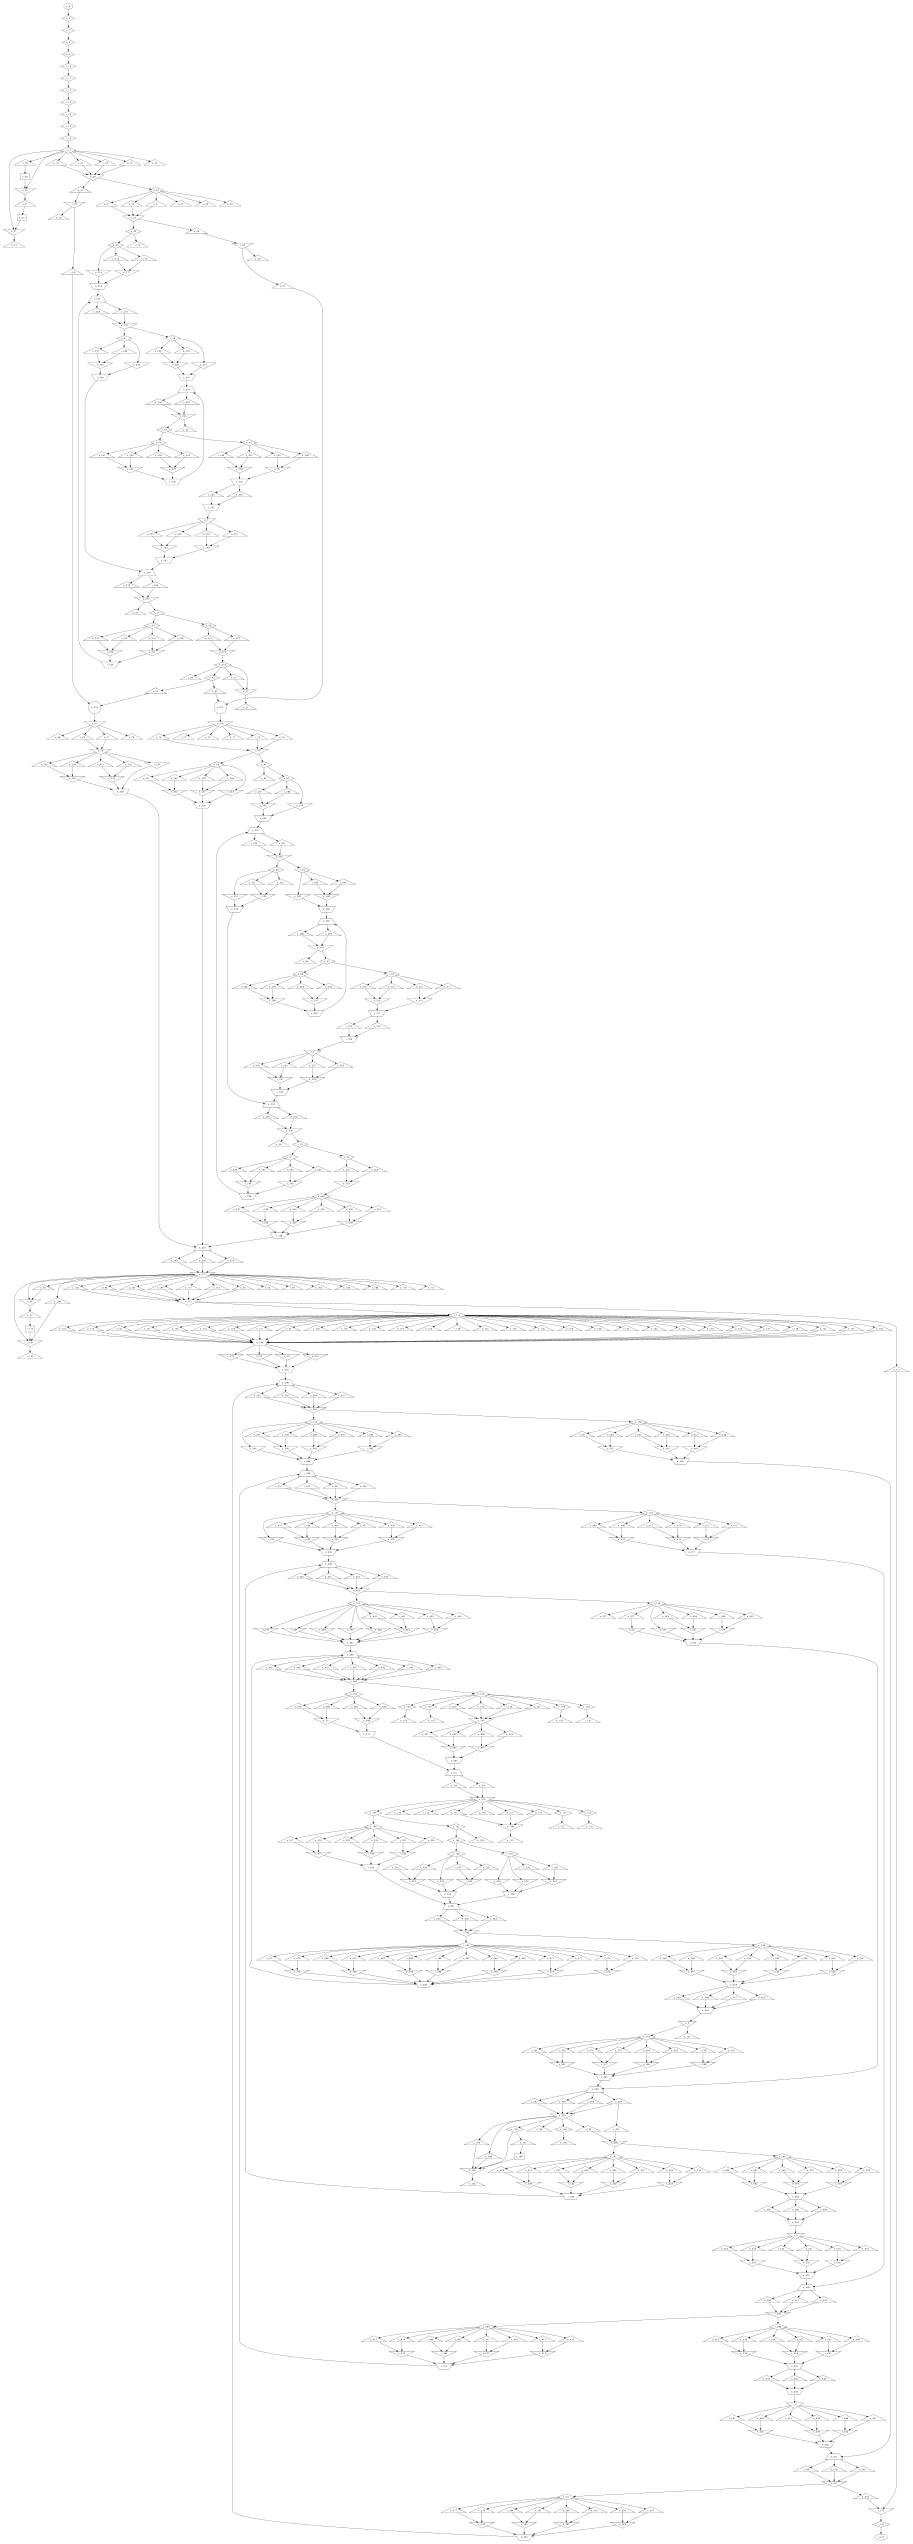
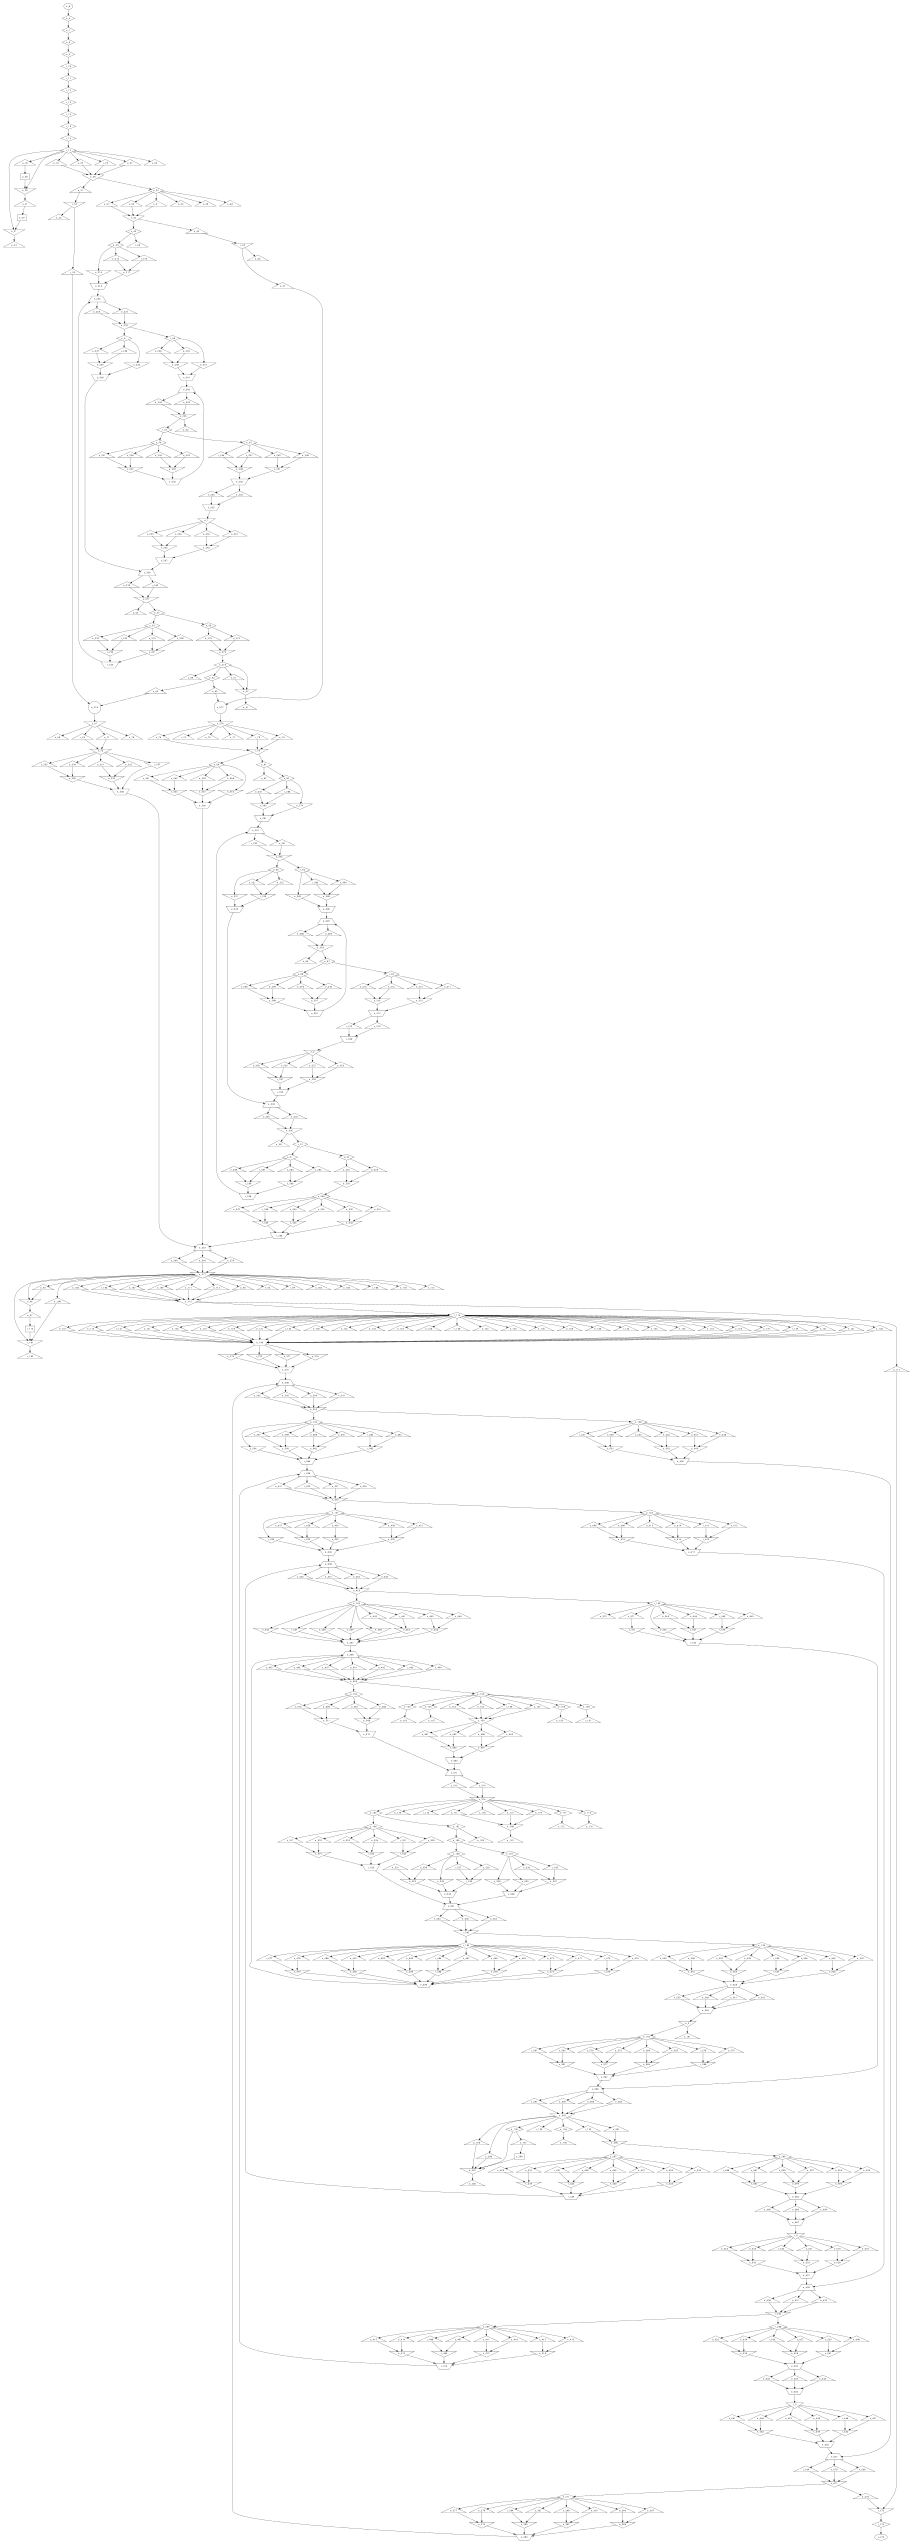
node "e_433": removed
edge "e_589" -> "e_203": now "e_593" -> "e_203"
